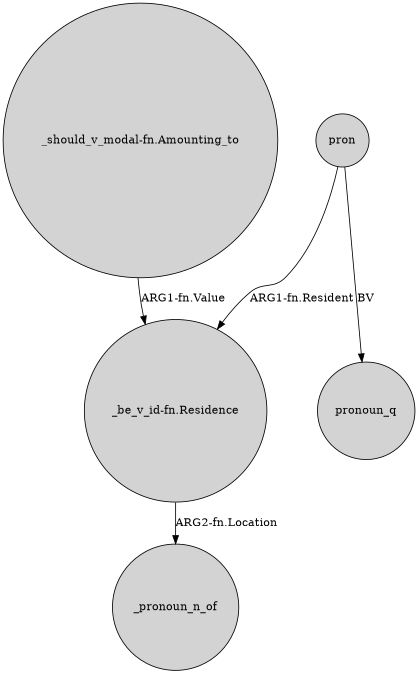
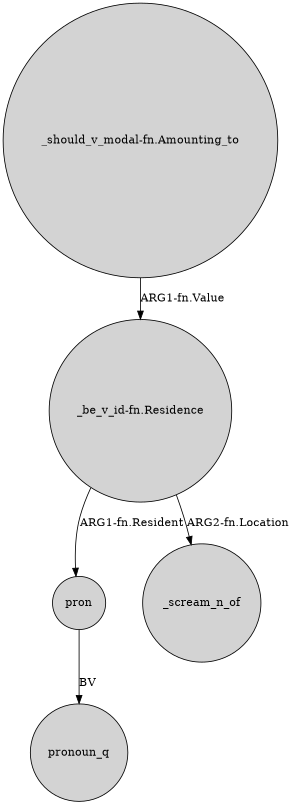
edge "pron" -> "_be_v_id-fn.Residence": reversed
node "_pronoun_n_of": label "_pronoun_n_of" -> "_scream_n_of"
